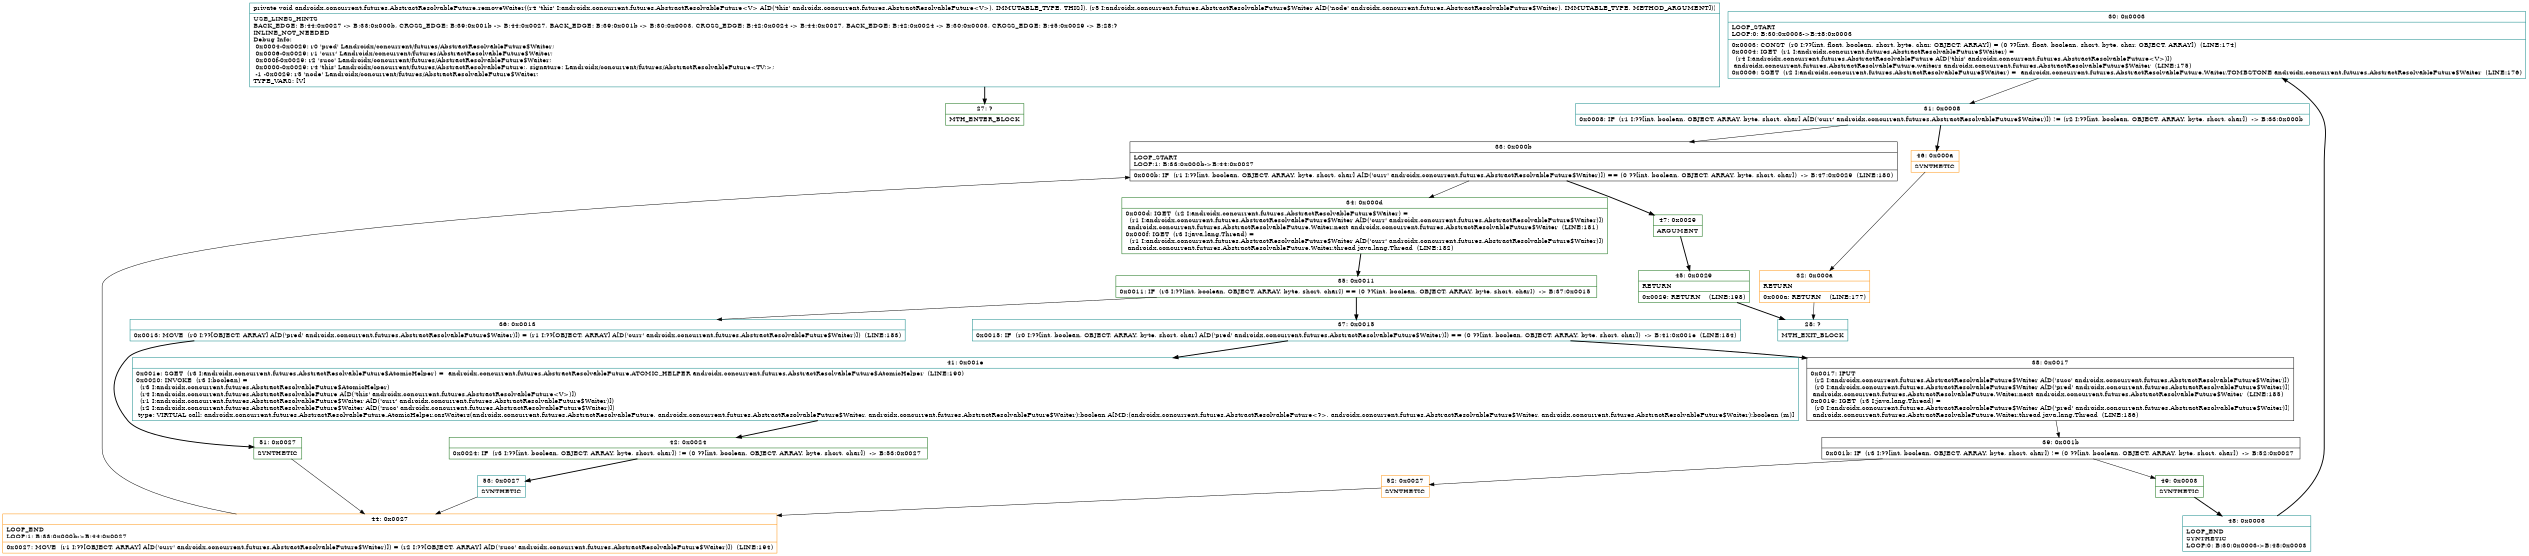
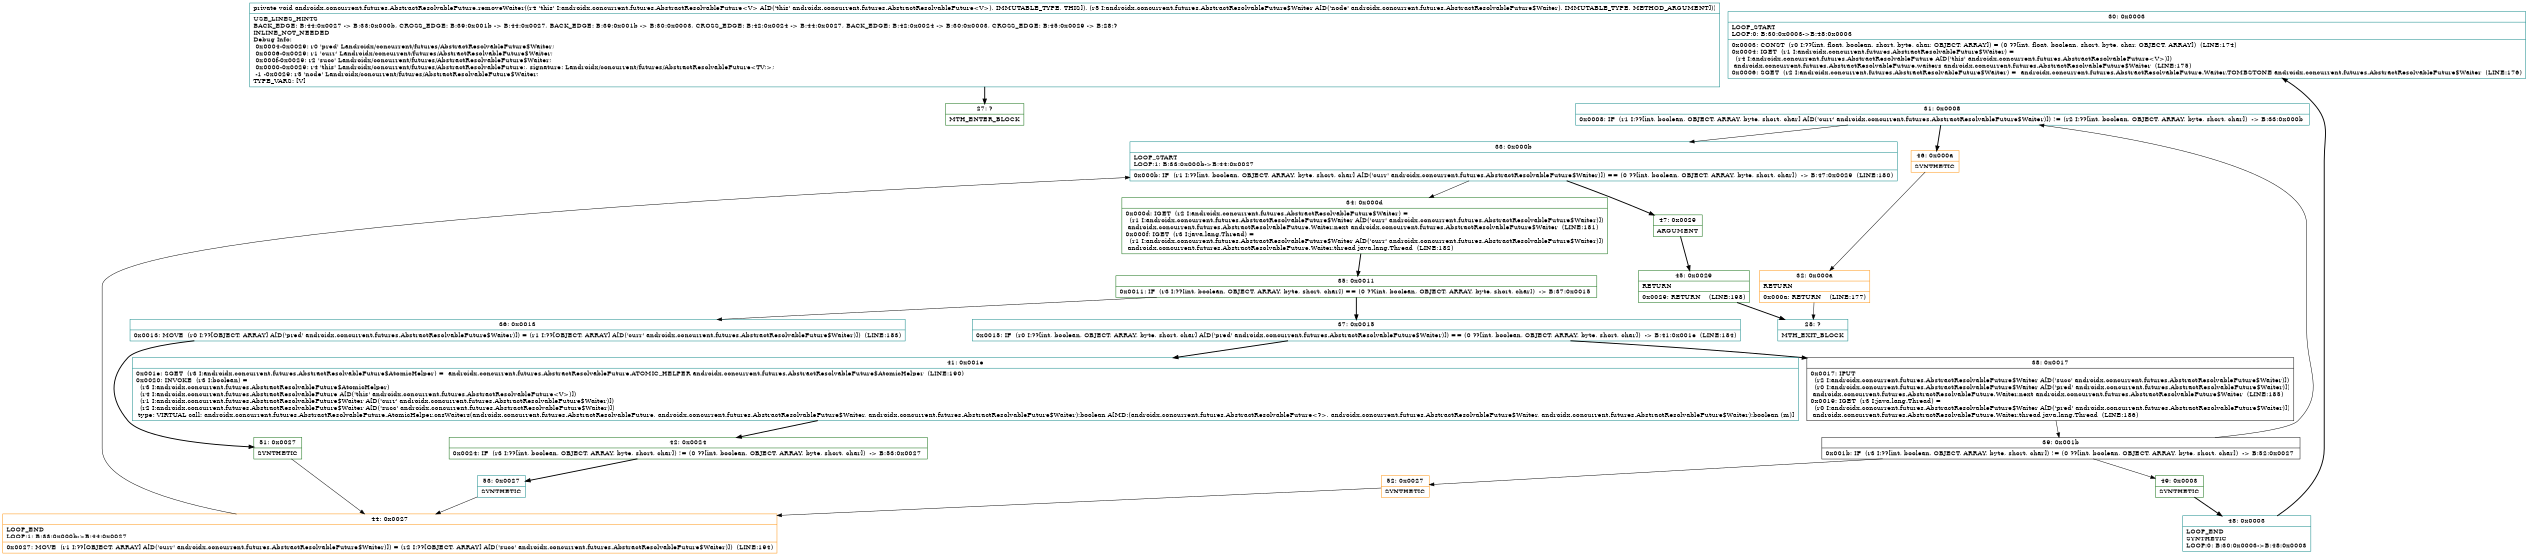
edge "30: 0x0003" -> "31: 0x0008": now "39: 0x001b" -> "31: 0x0008"
node "33: 0x000b": color black -> teal
